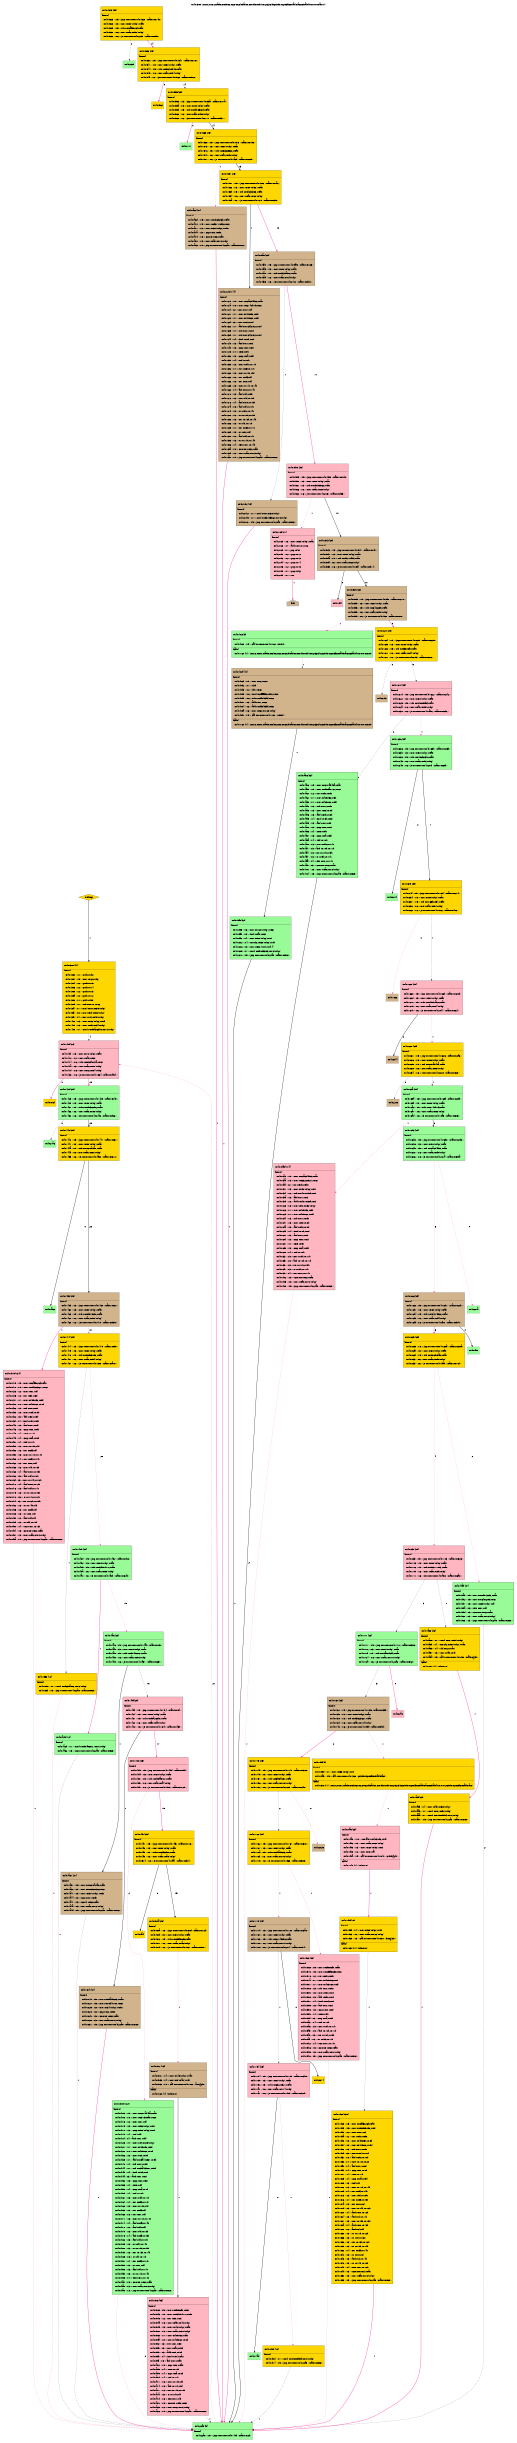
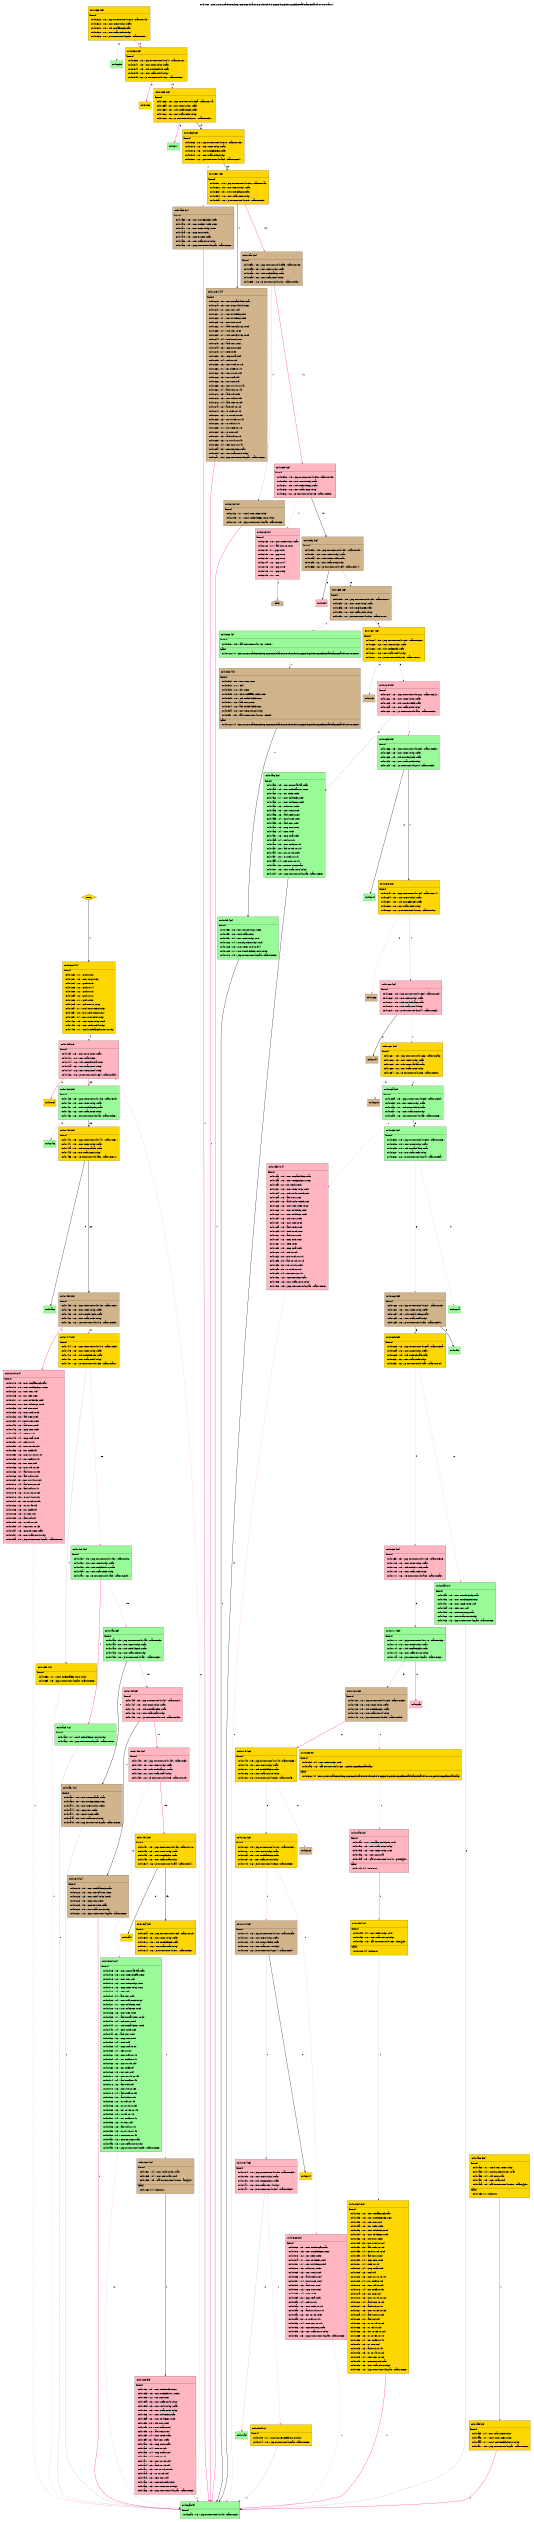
edge "0x4015d2 [25]" -> "0x4015eb [25]": style bold -> dashed
node "Desktop": label "Desktop" -> "Entry"
edge "0x4016fe [25]" -> "0x401a88 [23]": removed, label "1"
edge "0x401794 [25]" -> "0x4017ad": style bold -> dashed
